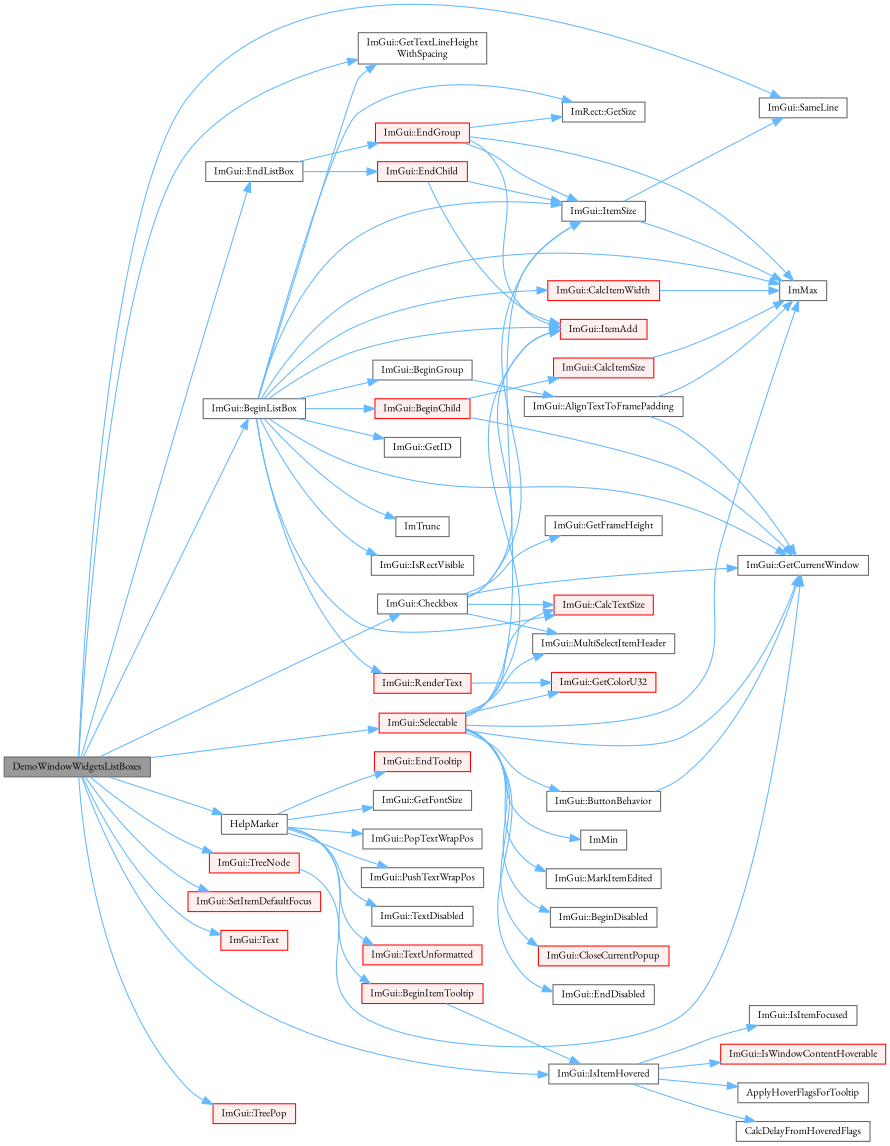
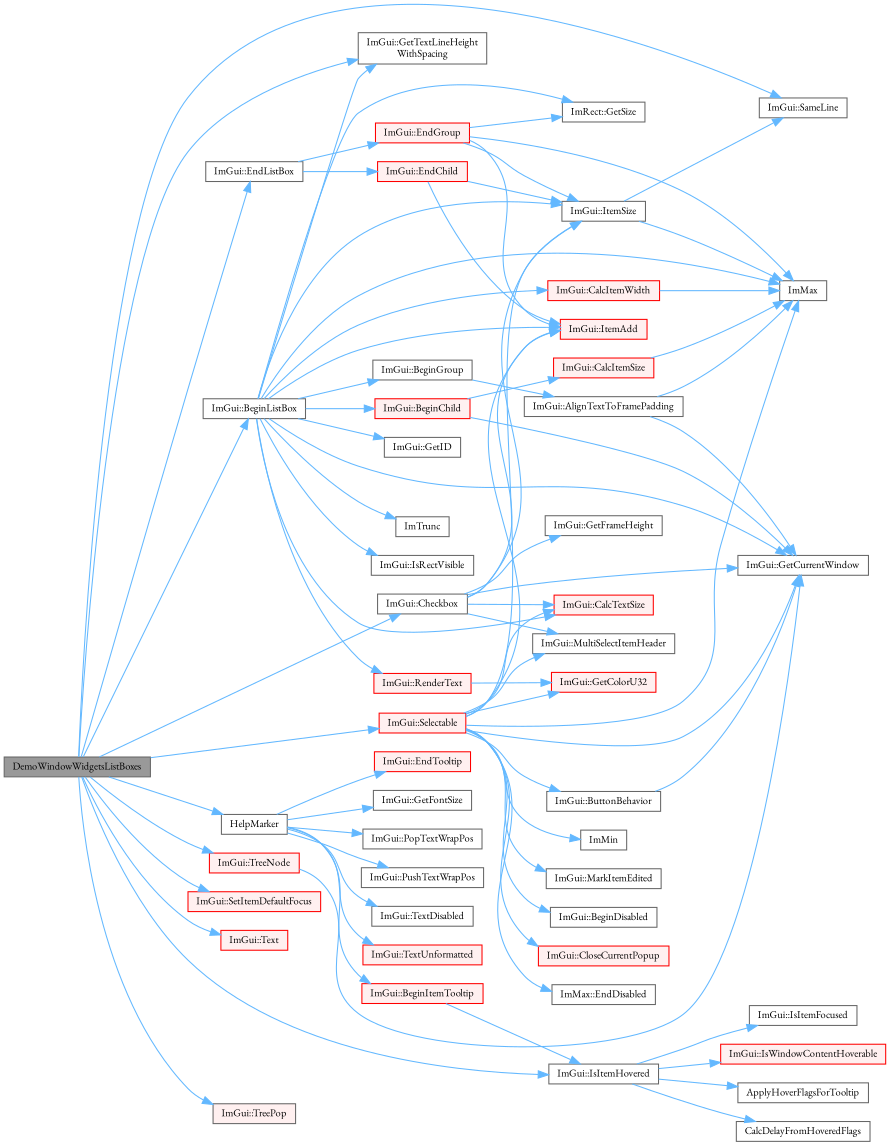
node "ImGui::EndDisabled": label "ImGui::EndDisabled" -> "ImMax::EndDisabled"
node "ImGui::TreePop": color red -> grey40
